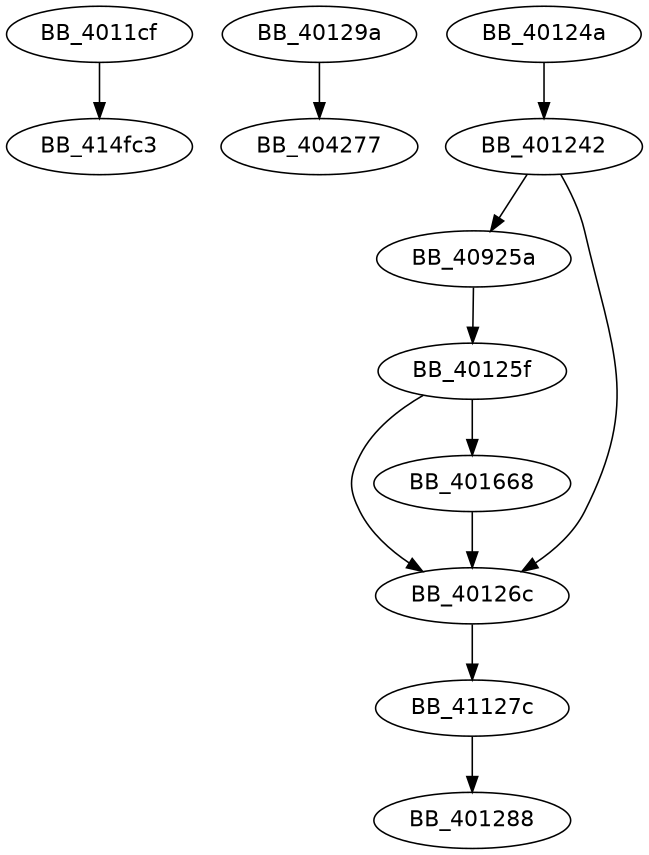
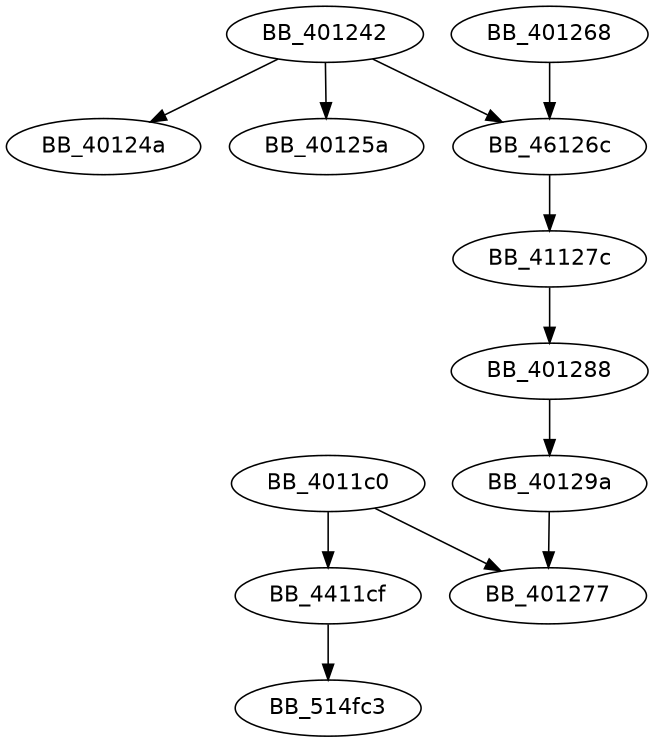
node "BB_4011cf": label "BB_4011cf" -> "BB_4411cf"
edge "BB_40124a" -> "BB_401242": reversed
node "BB_414fc3": label "BB_414fc3" -> "BB_514fc3"
node "BB_404277": label "BB_404277" -> "BB_401277"
node "BB_40925a": label "BB_40925a" -> "BB_40125a"
node "BB_40125f": removed
edge "BB_401288" -> "BB_40129a": added
node "BB_4011c0": added
node "BB_401668": label "BB_401668" -> "BB_401268"
node "BB_40126c": label "BB_40126c" -> "BB_46126c"
